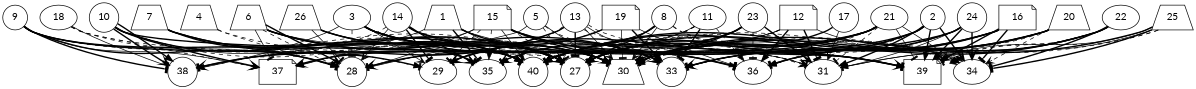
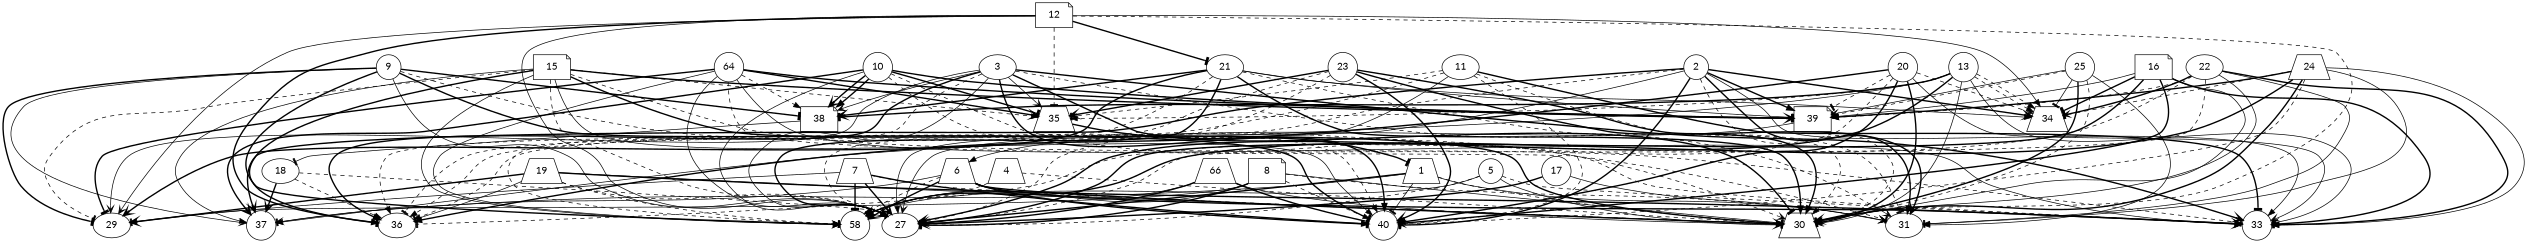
node "26": label "26" -> "66"
node "14": label "14" -> "64"
node "19": shape note -> trapezium
node "8": shape circle -> note
node "24": shape circle -> trapezium
node "20": shape trapezium -> circle
node "25": shape trapezium -> circle
edge "8" -> "30": arrowhead vee -> tee
edge "16" -> "39": style bold -> solid
edge "24" -> "34": style bold -> dashed
edge "13" -> "27": arrowhead tee -> vee
edge "16" -> "40": arrowhead normal -> tee
edge "12" -> "31": now "12" -> "21"
edge "3" -> "27": arrowhead vee -> normal
edge "1" -> "35": reversed
edge "8" -> "40": arrowhead vee -> normal
edge "4" -> "30": arrowhead vee -> tee
edge "18" -> "38": reversed
edge "8" -> "29": arrowhead tee -> normal
edge "8" -> "34": removed
edge "18" -> "37": style dashed -> bold
edge "9" -> "30": now "9" -> "33"
edge "7" -> "29": style dashed -> solid
edge "22" -> "36": style bold -> dashed
edge "9" -> "29": arrowhead normal -> tee
edge "3" -> "38": arrowhead normal -> vee
edge "3" -> "36": arrowhead tee -> normal
edge "6" -> "39": reversed
edge "22" -> "33": arrowhead vee -> normal
edge "25" -> "34": style bold -> solid
node "38": shape circle -> note
node "37": shape note -> circle
node "28": label "28" -> "58"
node "35": shape ellipse -> trapezium
node "27": shape circle -> ellipse
node "34": shape ellipse -> trapezium
edge "19" -> "27": added
